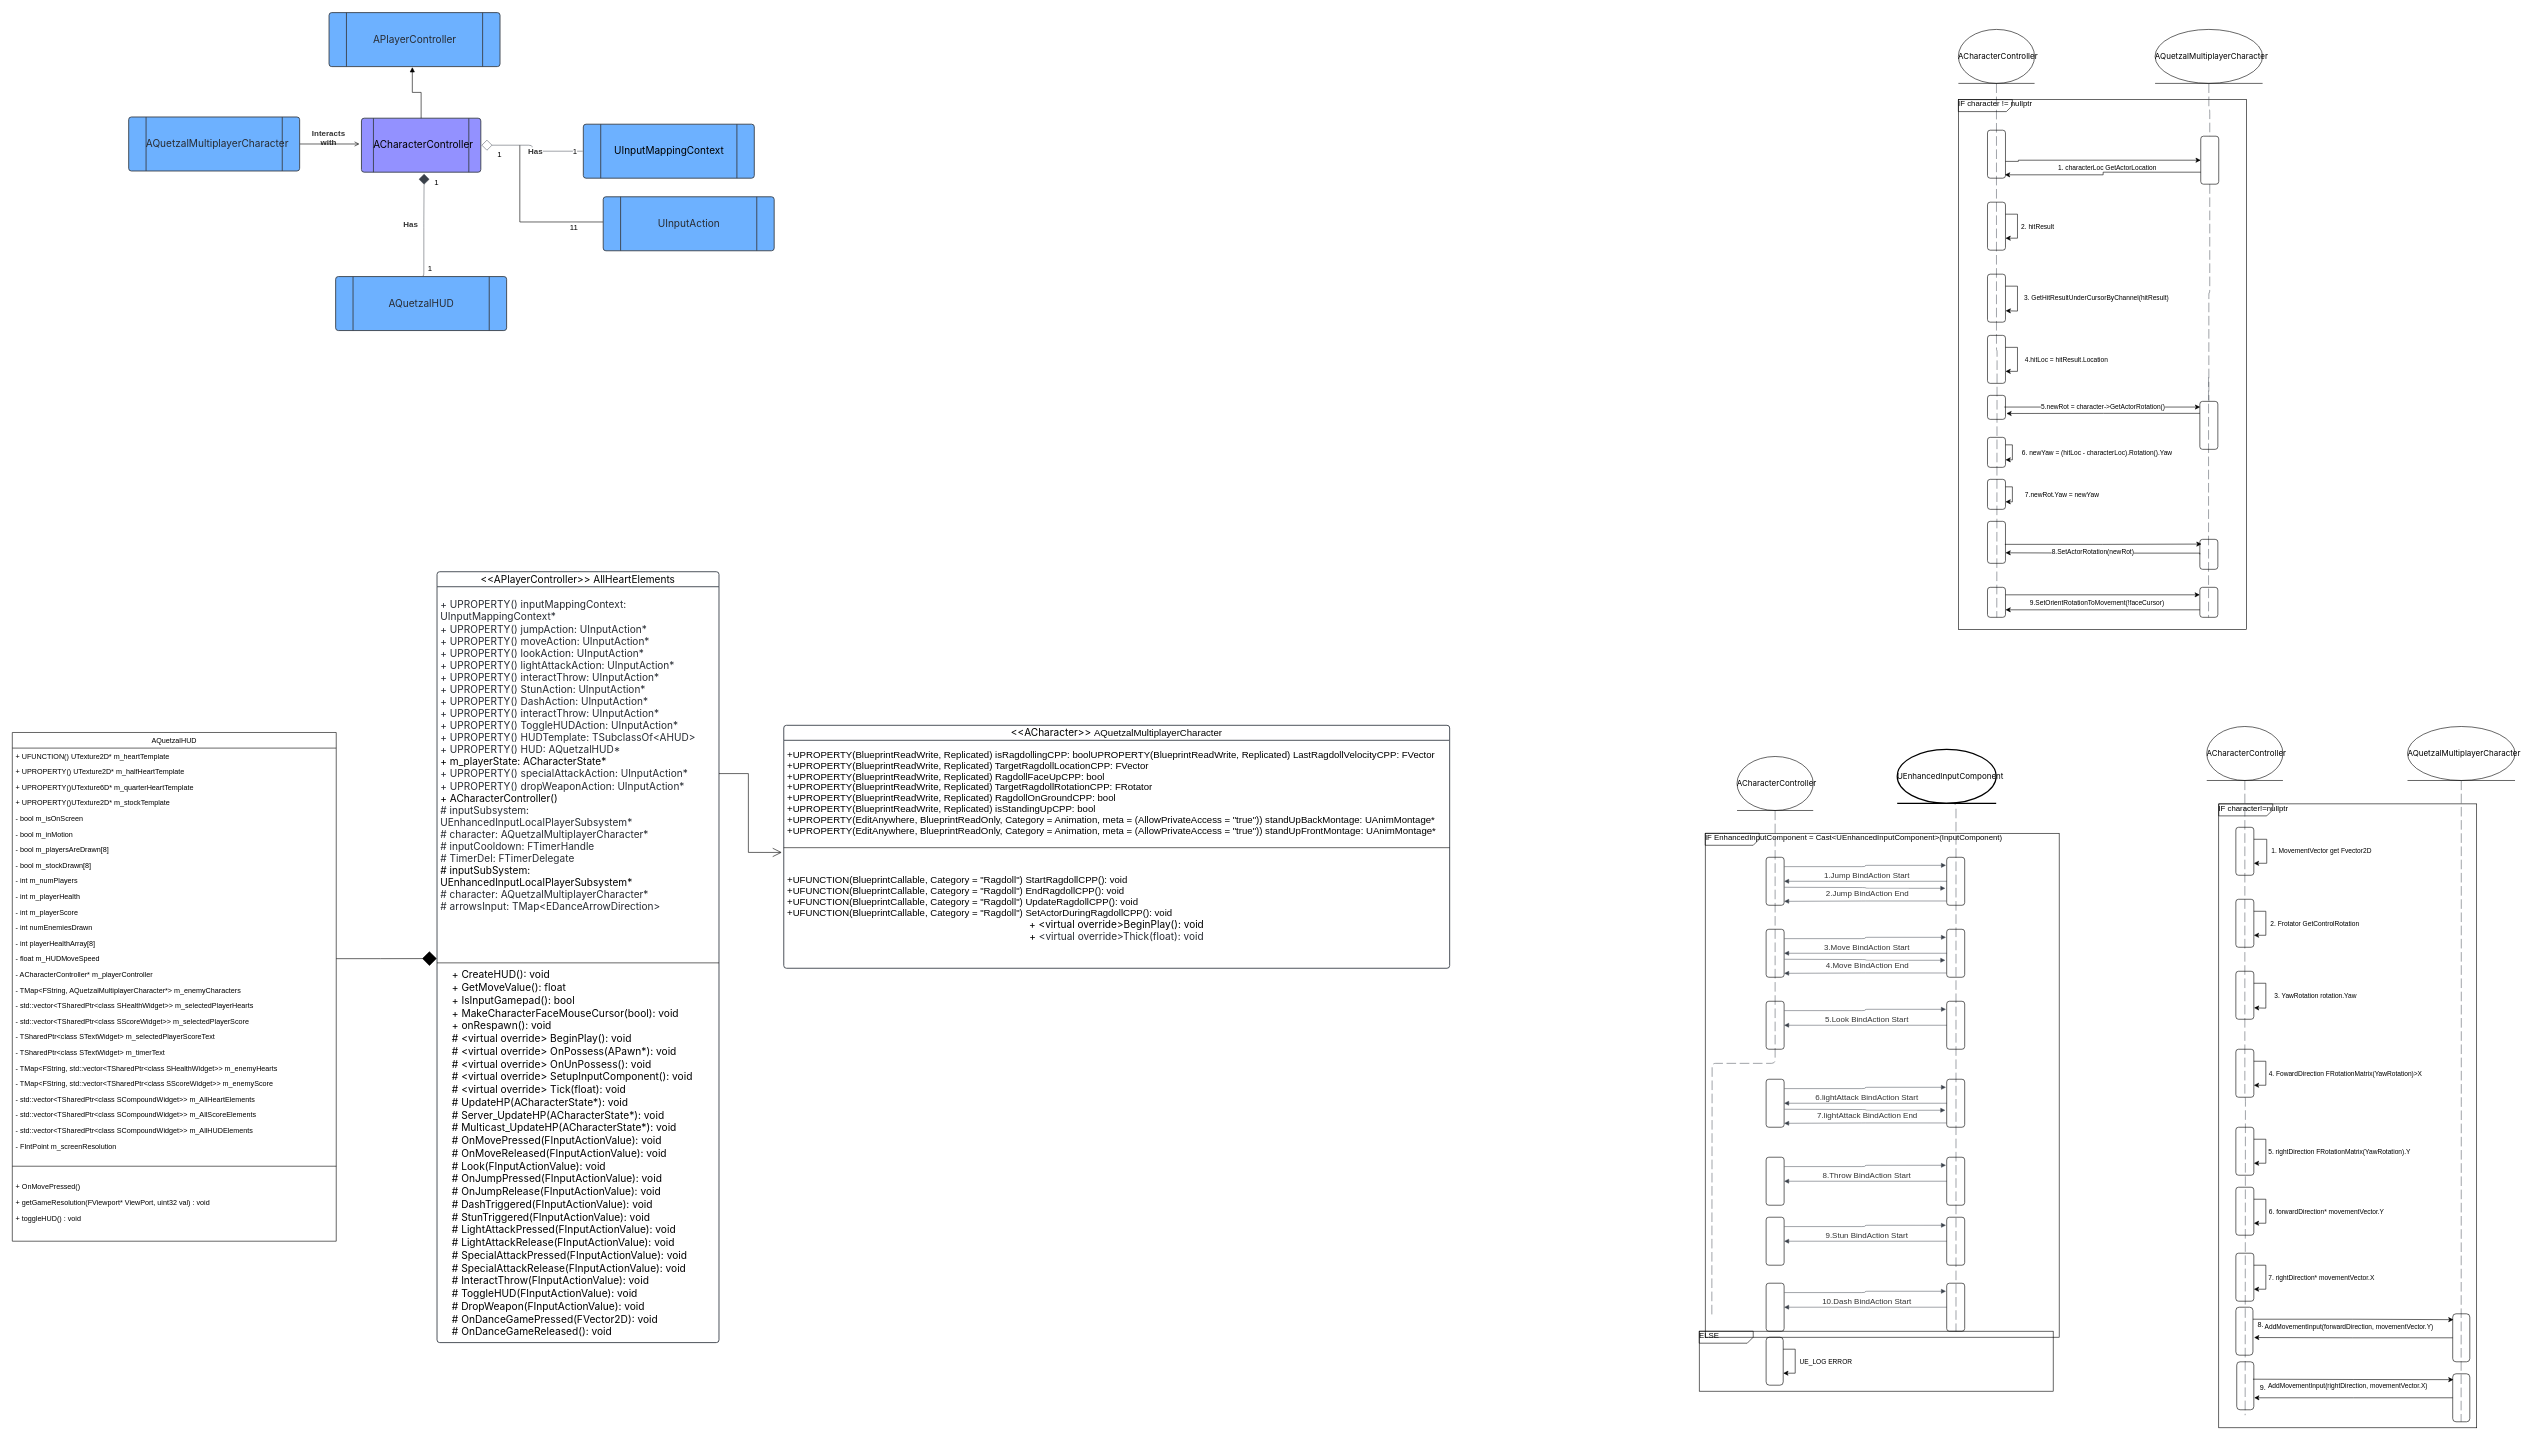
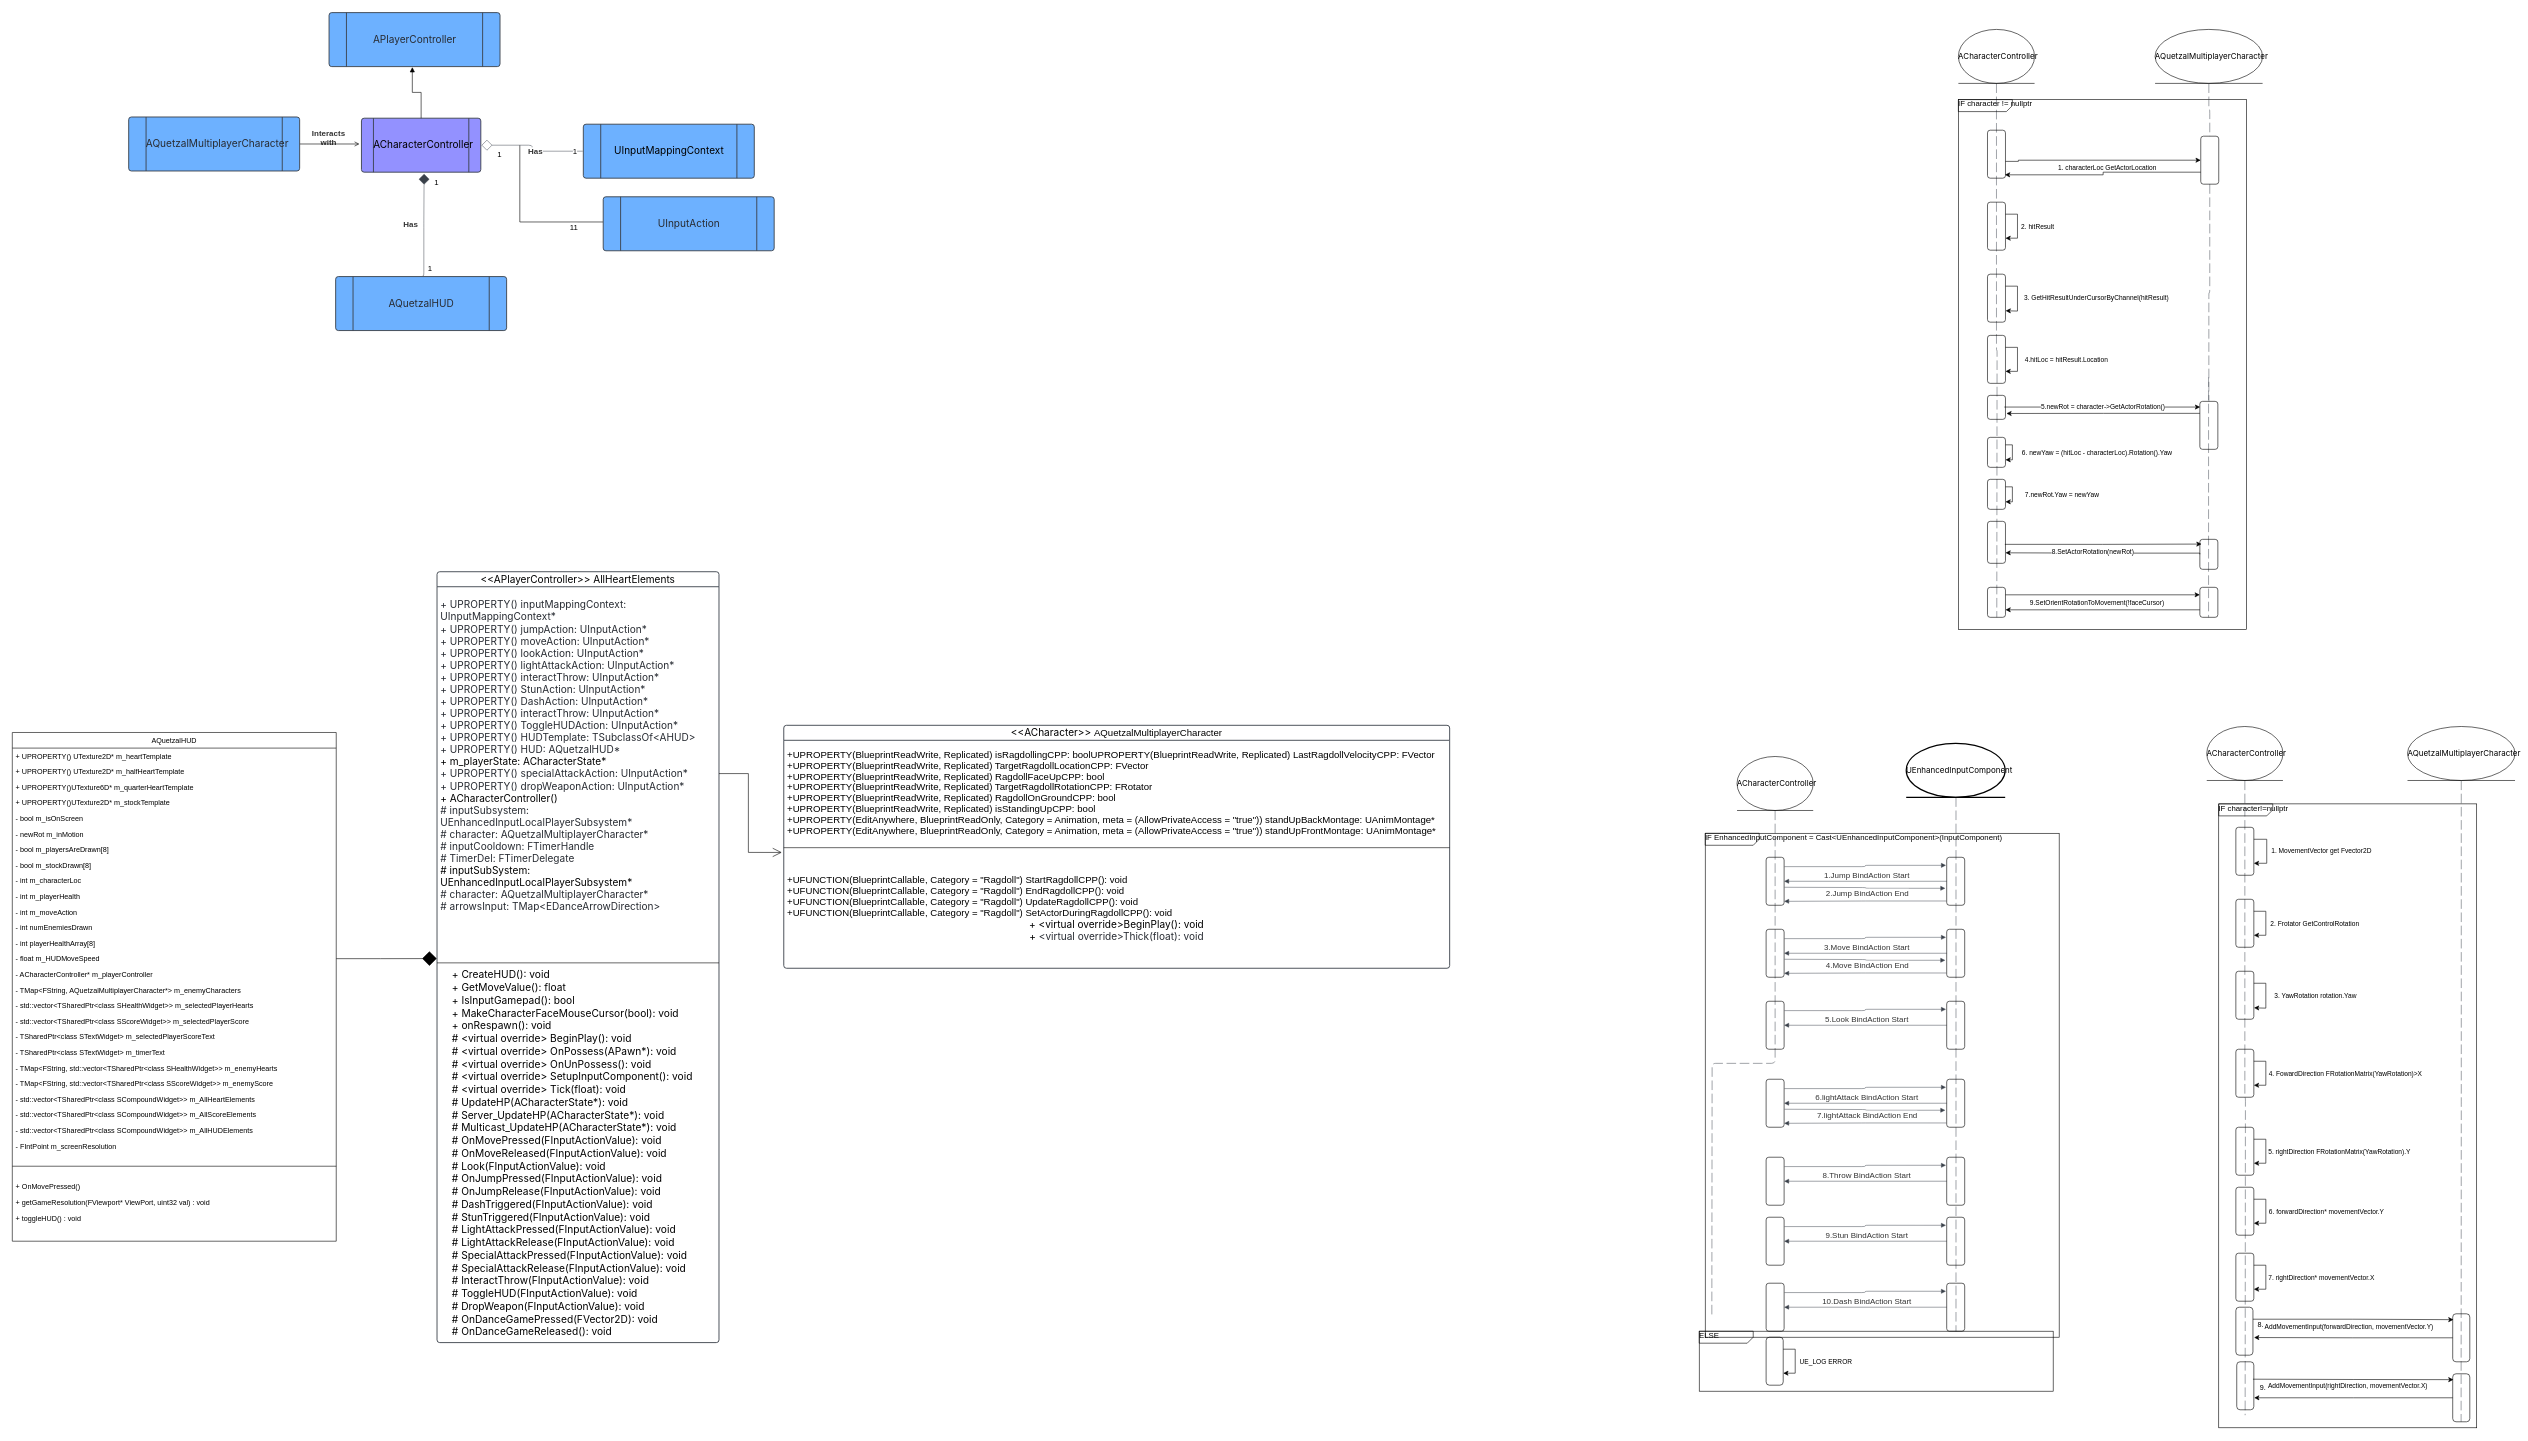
node "+ UFUNCTION() UTexture2D* m_heartTemplate": label "+ UFUNCTION() UTexture2D* m_heartTemplate" -> "+ UPROPERTY() UTexture2D* m_heartTemplate"
node "UEnhancedInputComponent": moved (1947, 776) -> (1956, 770)
node "- bool m_inMotion": label "- bool m_inMotion" -> "- newRot m_inMotion"
node "- int m_numPlayers": label "- int m_numPlayers" -> "- int m_characterLoc"
node "- int m_playerScore": label "- int m_playerScore" -> "- int m_moveAction"
